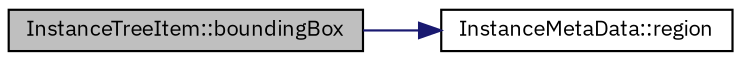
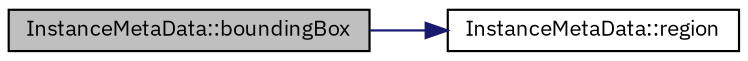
node "InstanceTreeItem::boundingBox": label "InstanceTreeItem::boundingBox" -> "InstanceMetaData::boundingBox"
